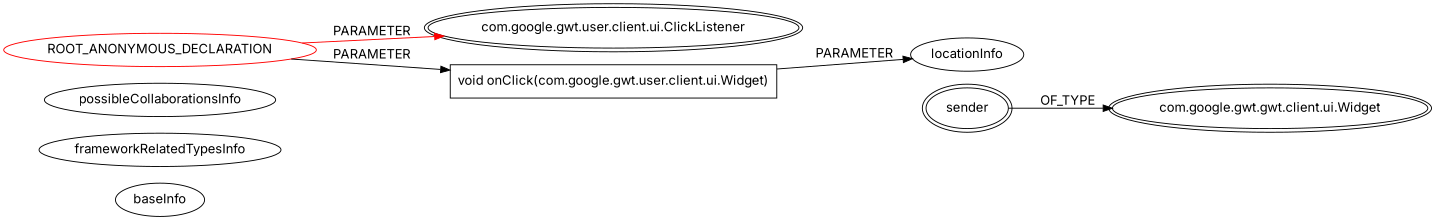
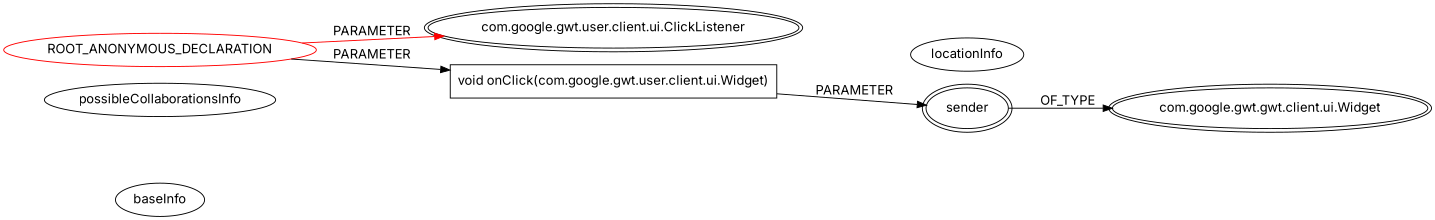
edge "void onClick(com.google.gwt.user.client.ui.Widget)" -> "locationInfo": now "void onClick(com.google.gwt.user.client.ui.Widget)" -> "sender"
node "frameworkRelatedTypesInfo": removed
